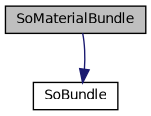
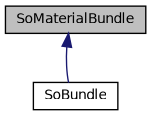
edge "SoMaterialBundle" -> "SoBundle": reversed
